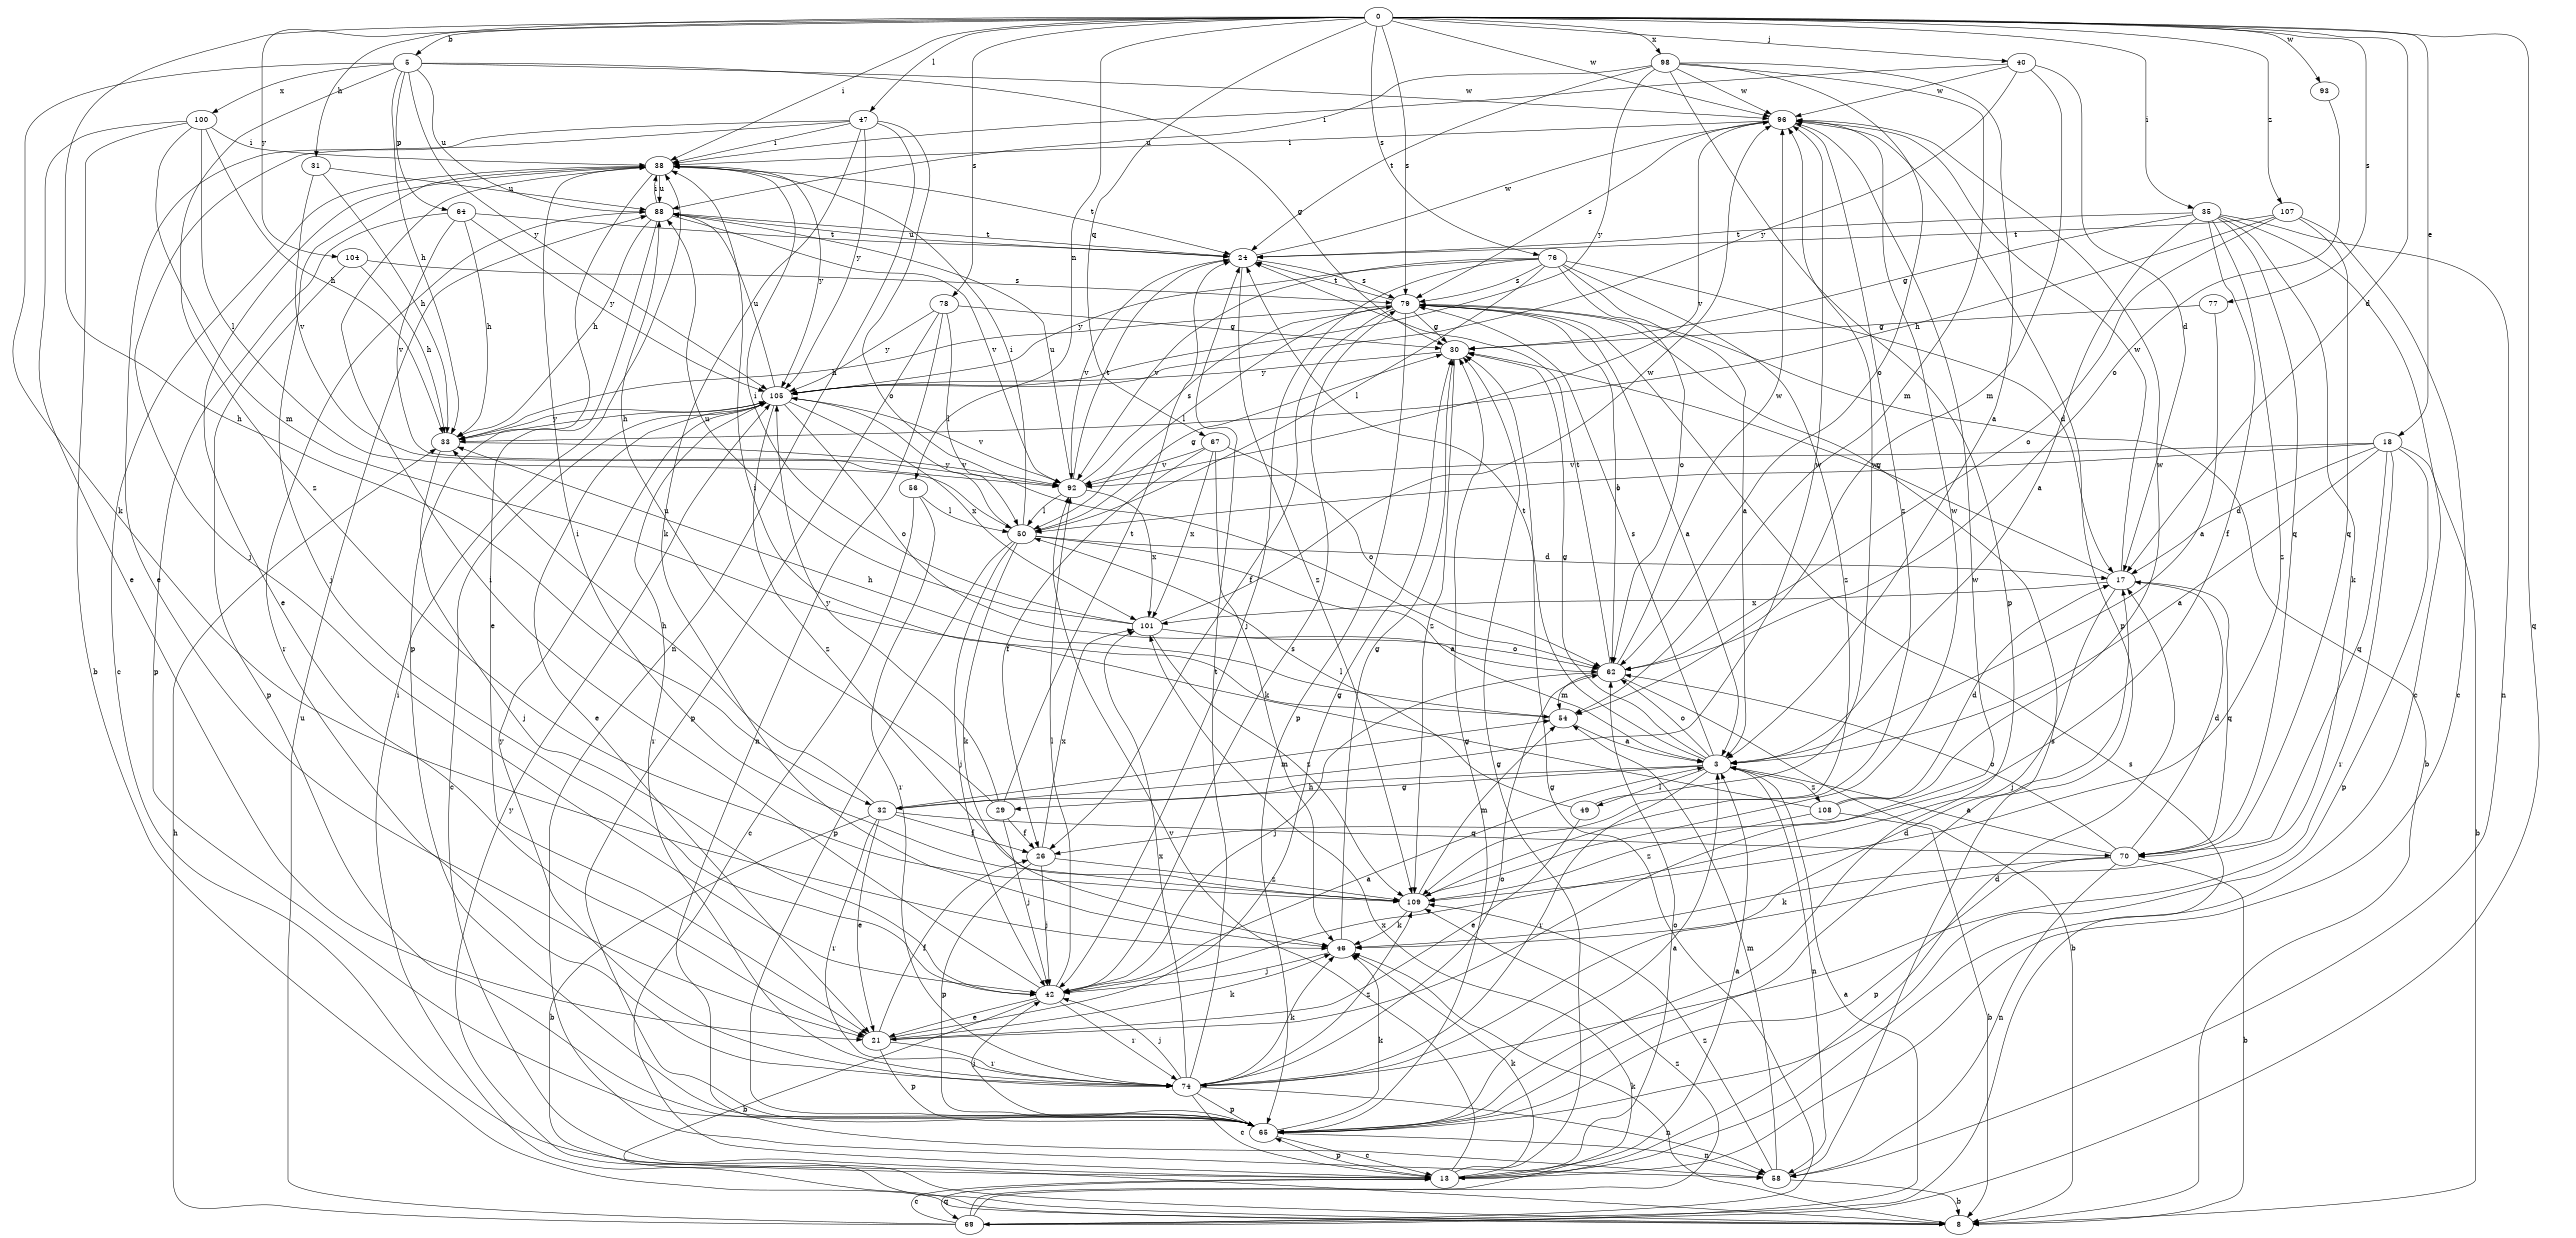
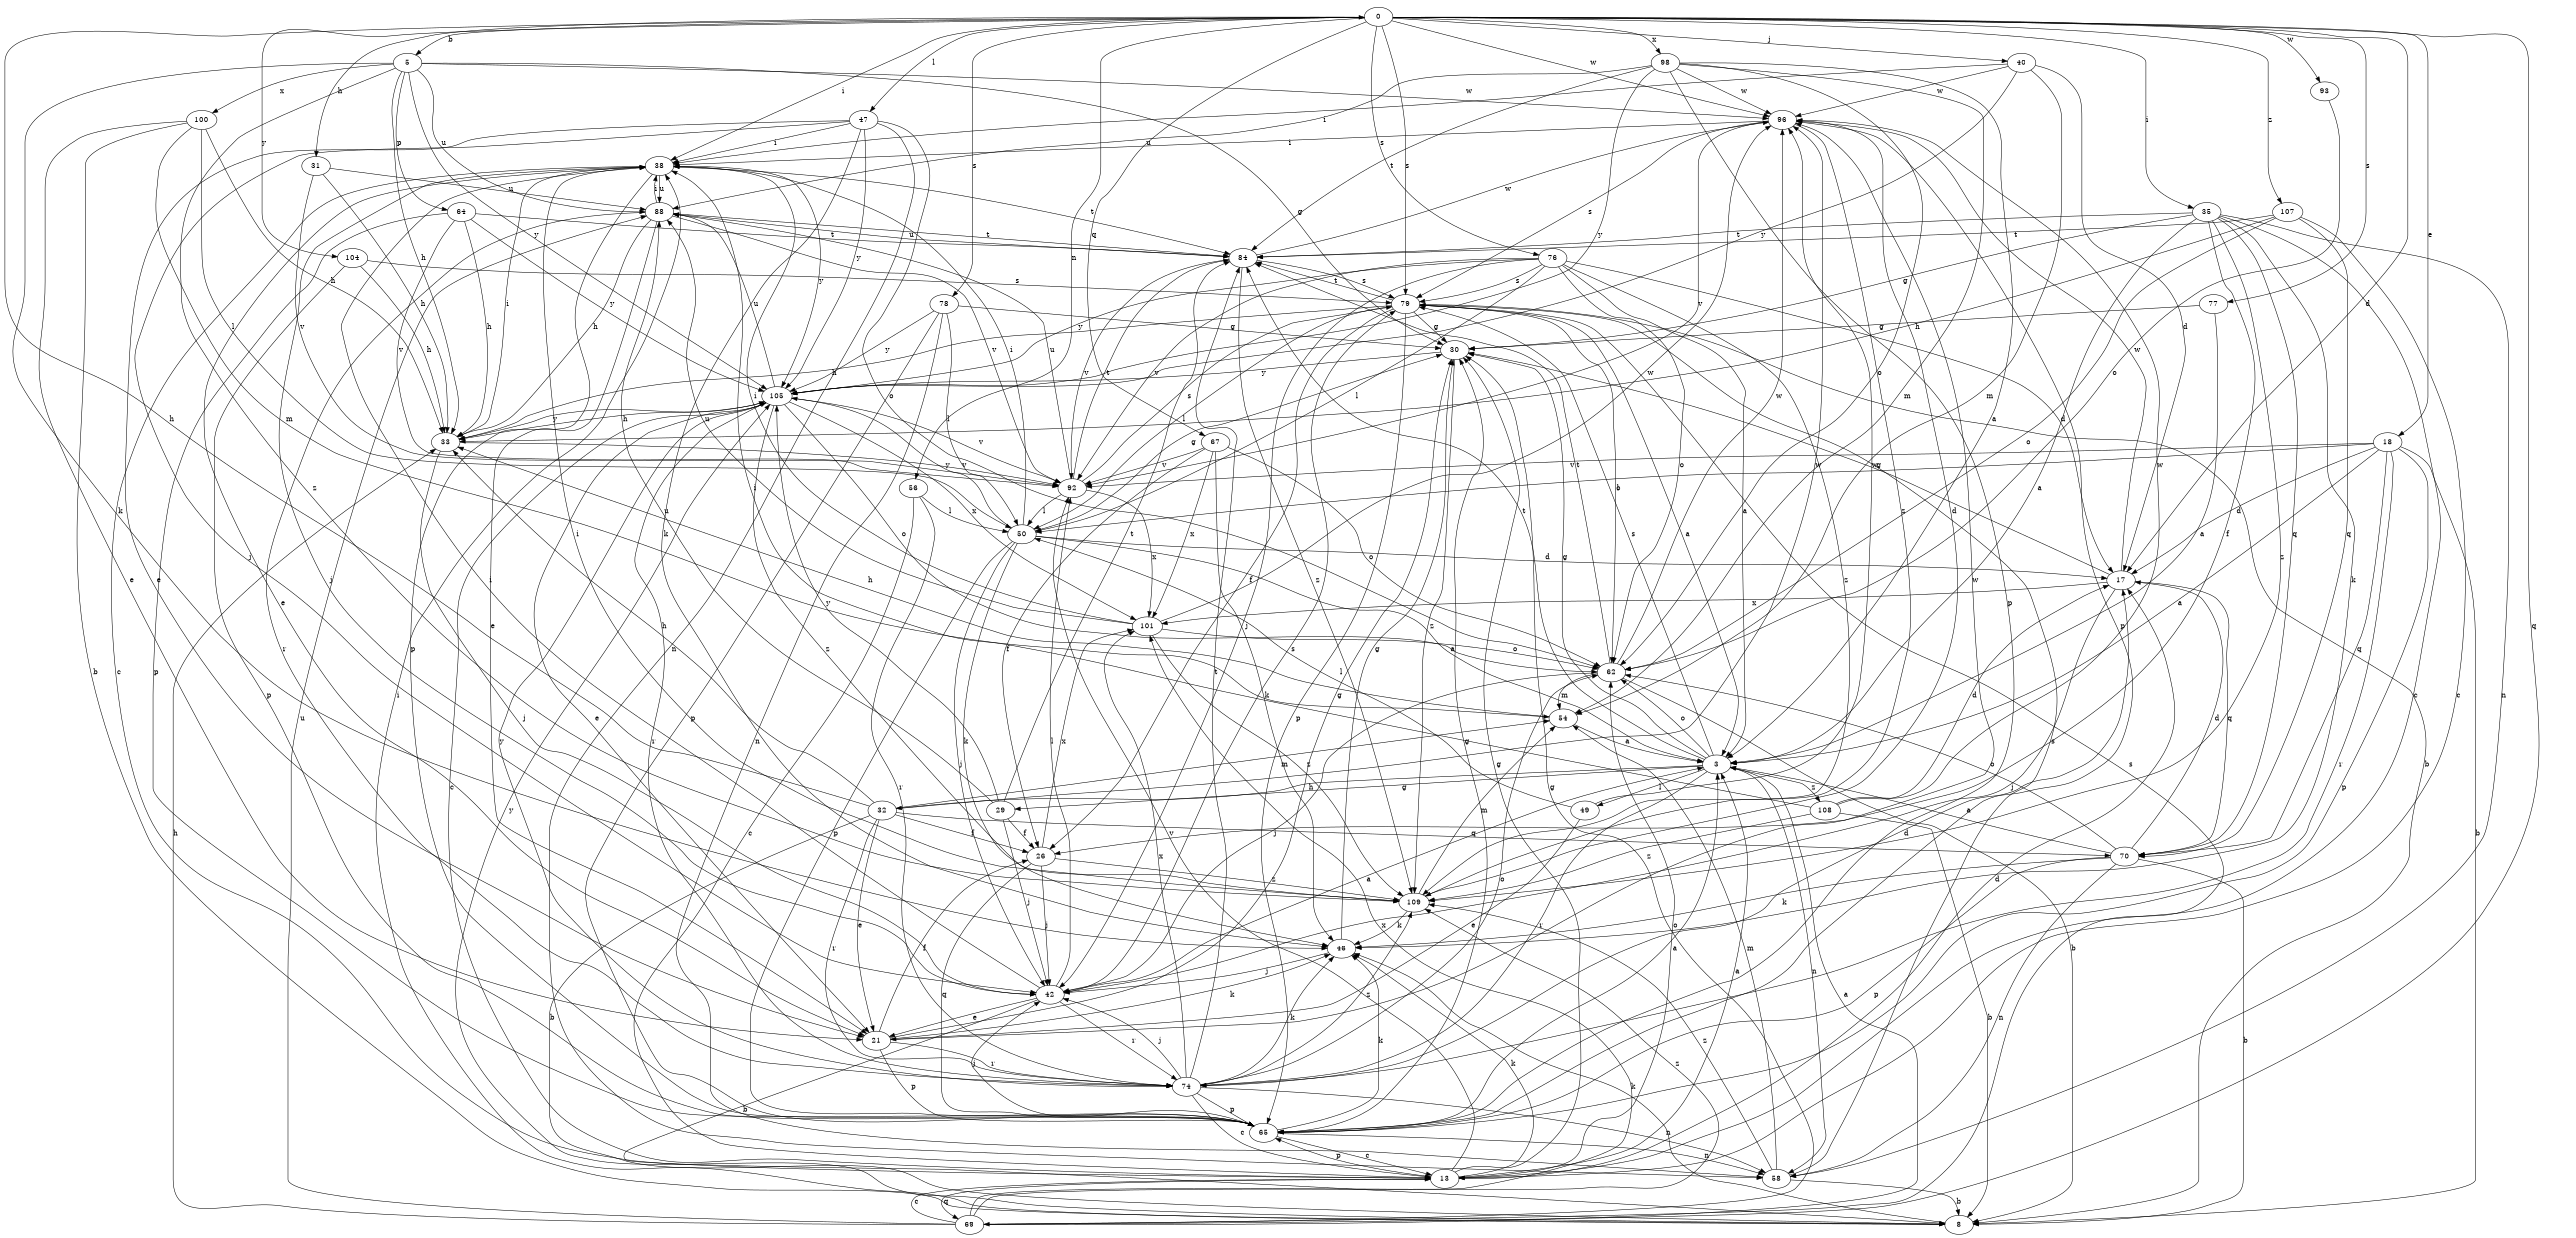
edge "0" -> "32": reversed
edge "100" -> "38": now "33" -> "38"
node "24": label "24" -> "84"
edge "109" -> "96": label "w" -> "d"
edge "26" -> "65": label "p" -> "q"
